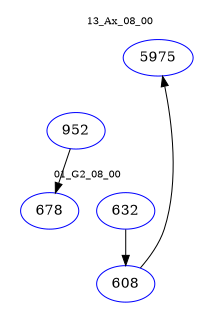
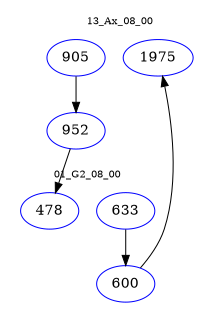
node "905": added
node "5975": label "5975" -> "1975"
node "678": label "678" -> "478"
node "632": label "632" -> "633"
node "608": label "608" -> "600"
